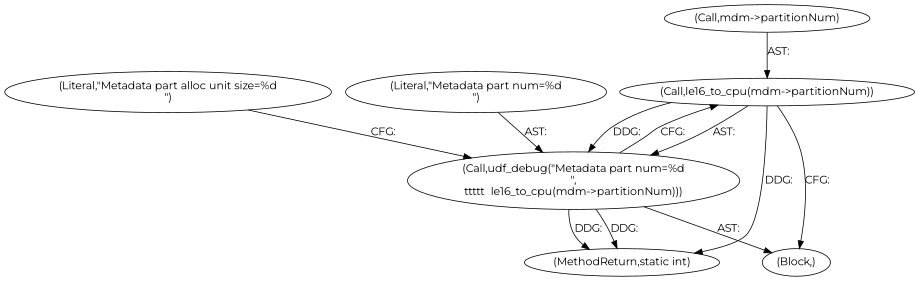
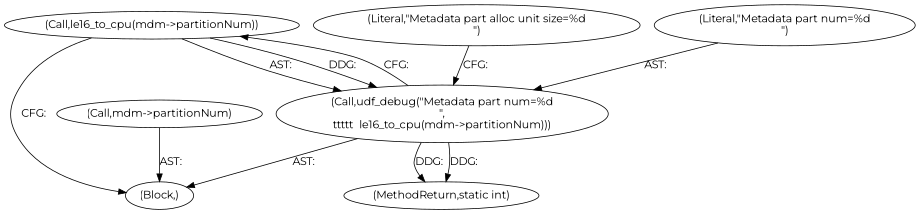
edge "(Call,mdm->partitionNum)" -> "(Call,le16_to_cpu(mdm->partitionNum))": now "(Call,mdm->partitionNum)" -> "(Block,)"
edge "(Call,le16_to_cpu(mdm->partitionNum))" -> "(MethodReturn,static int)": removed, label "DDG:"
